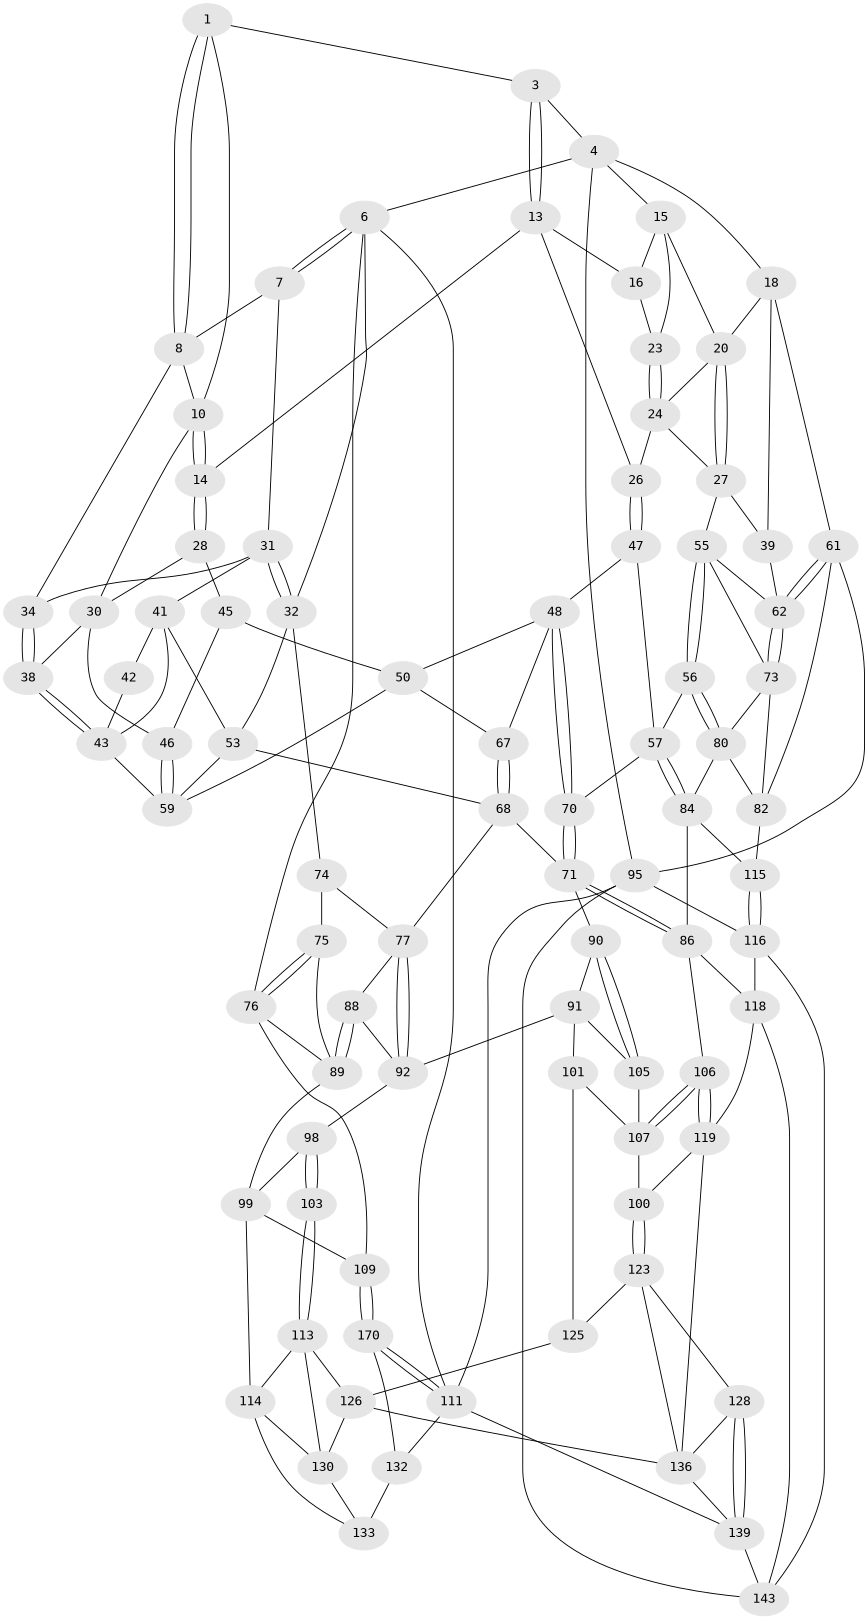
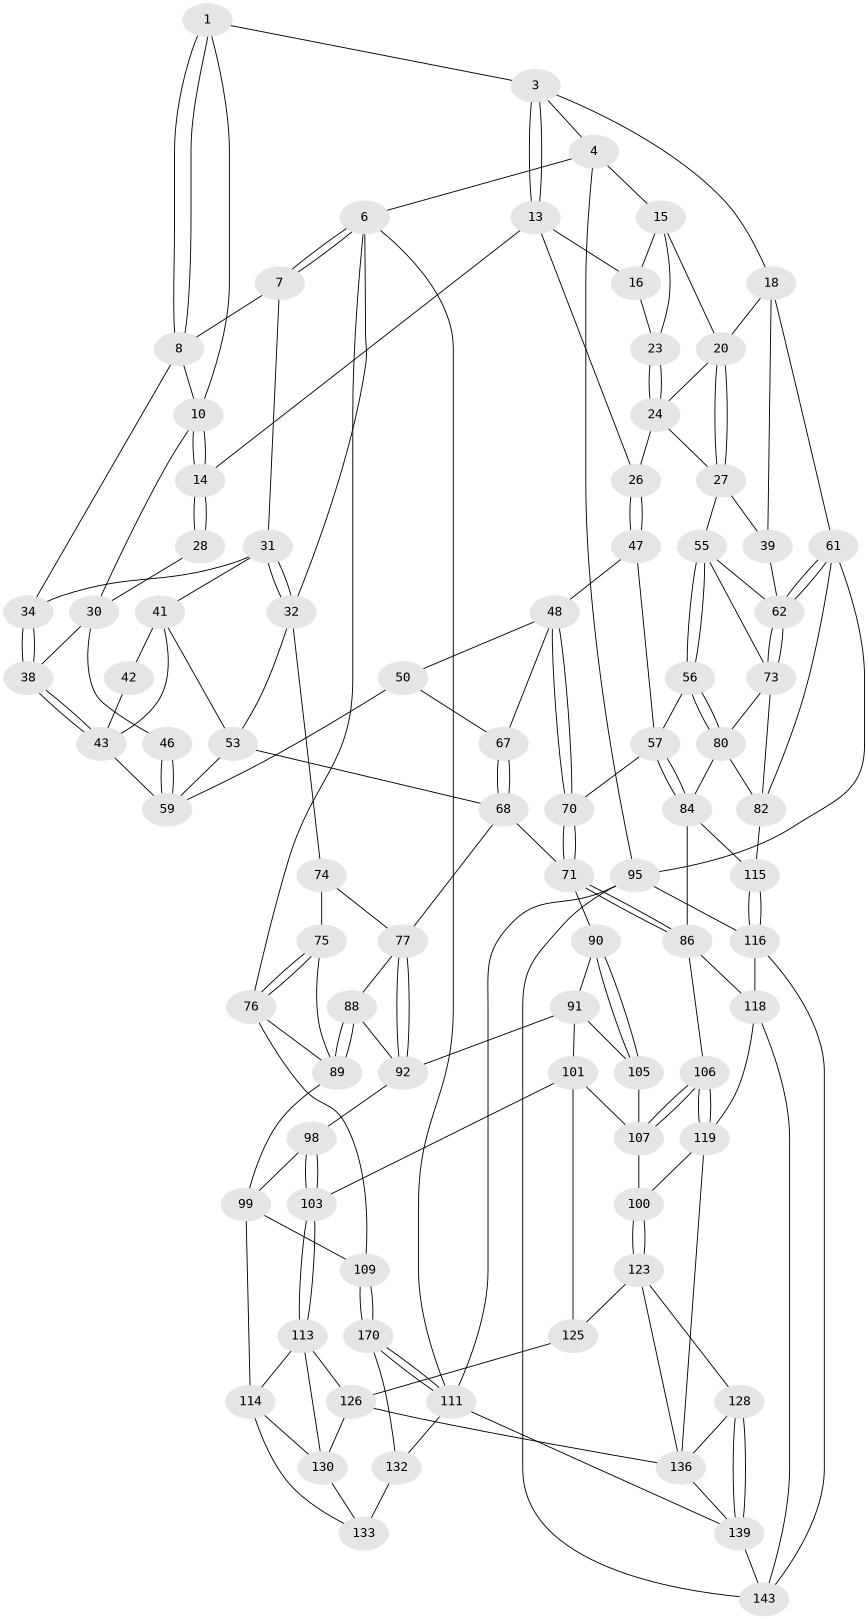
edge "4" -- "18": now "3" -- "18"
node "45": removed
edge "101" -- "103": added
